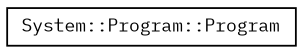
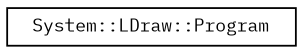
node "System::Program::Program": label "System::Program::Program" -> "System::LDraw::Program"
